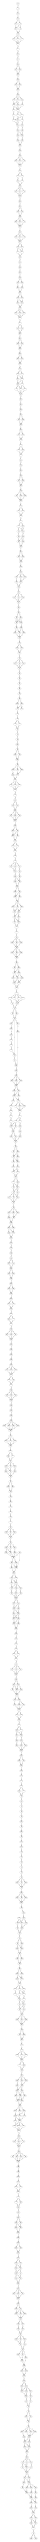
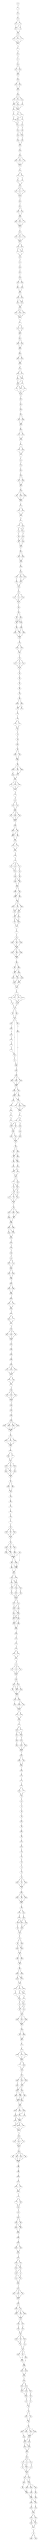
node "S586": added
